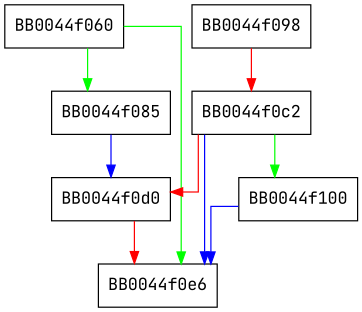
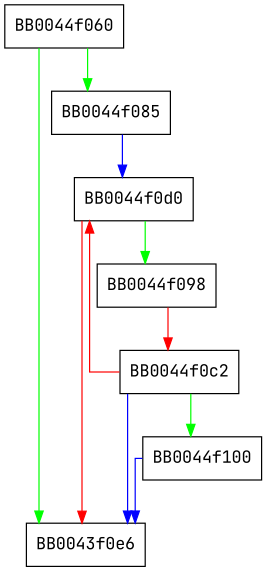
edge "BB0044f0d0" -> "BB0044f098": added
node "BB0044f0e6": label "BB0044f0e6" -> "BB0043f0e6"
